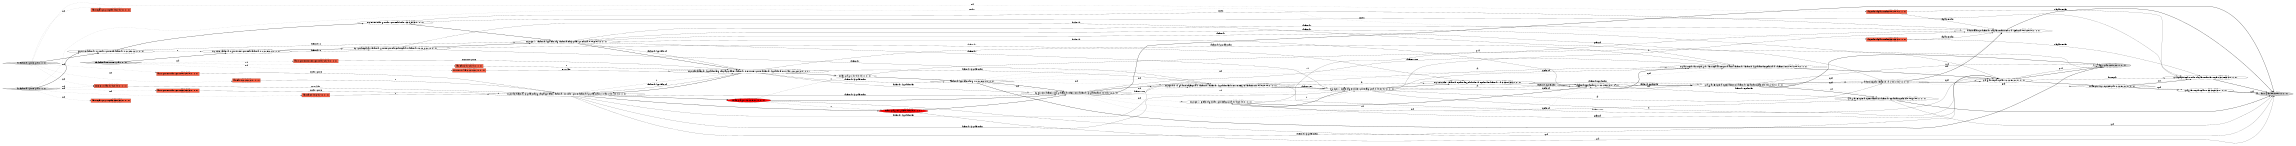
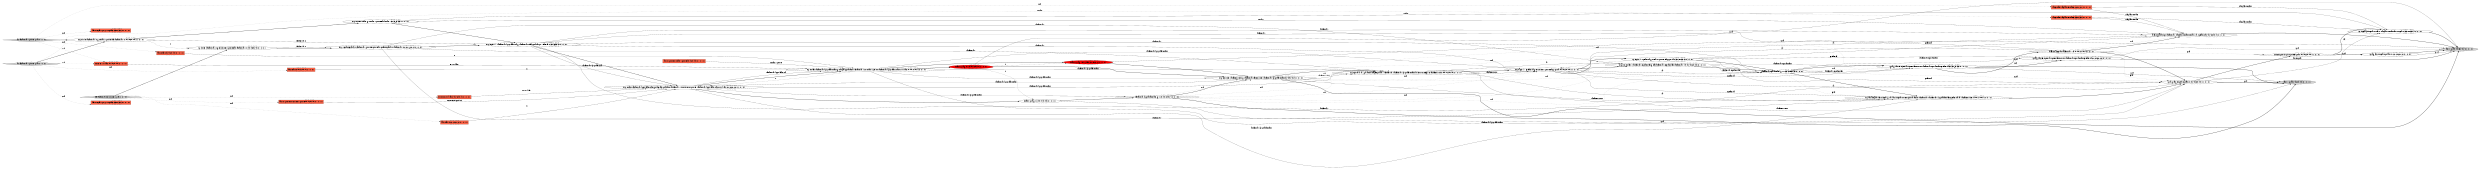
edge "getNestedQueryMappingValue['0', '1', '0']" -> "ResultMapping propertyMapping@@@2@@@['0', '1', '0']": removed, label "true"
edge "value = resultLoader.loadResult()@@@18@@@['1', '1', '1']" -> "nestedQueryCacheObject != null@@@13@@@['1', '1', '1']": reversed
node "ResultMapping propertyMapping@@@2@@@['1', '0', '0']": removed
